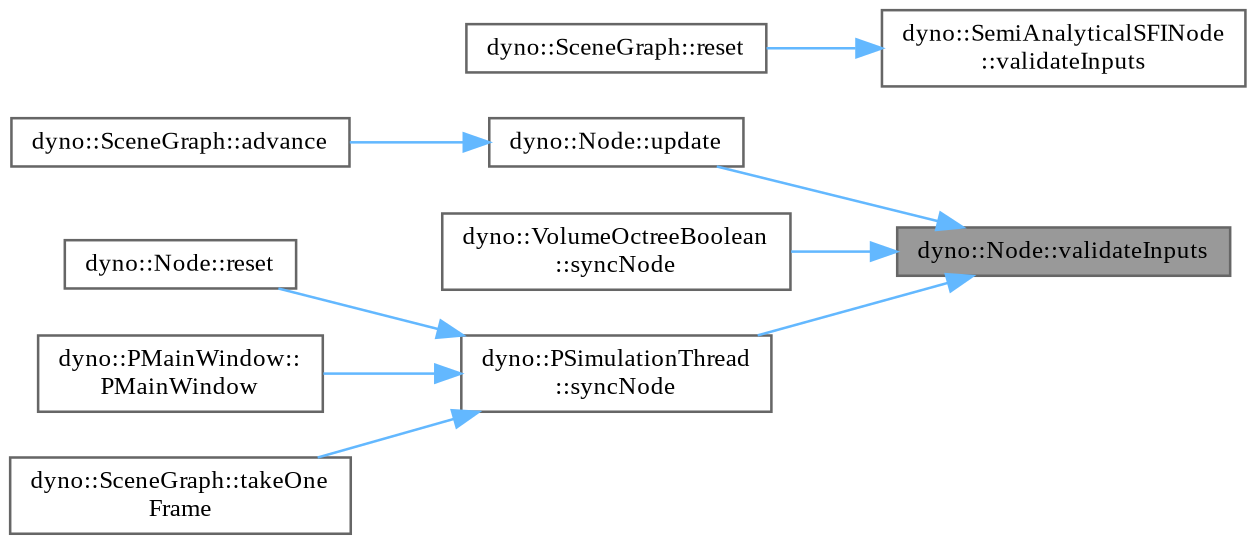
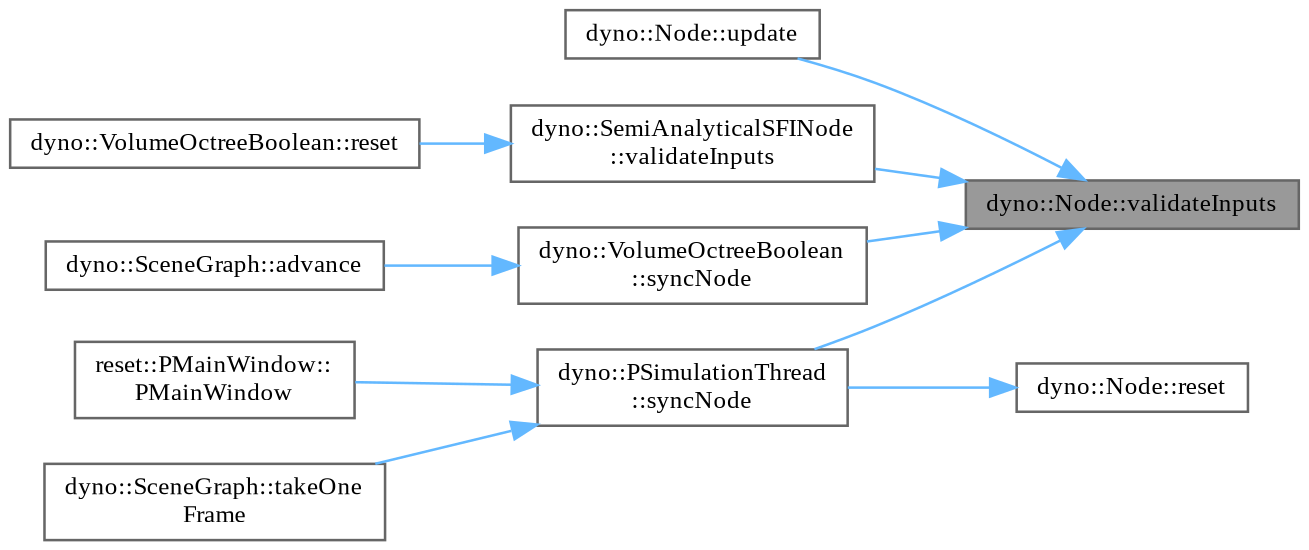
node "dyno::SceneGraph::reset": label "dyno::SceneGraph::reset" -> "dyno::VolumeOctreeBoolean::reset"
edge "dyno::SceneGraph::advance" -> "dyno::Node::update": now "dyno::SceneGraph::advance" -> "dyno::VolumeOctreeBoolean ::syncNode"
edge "dyno::SemiAnalyticalSFINode ::validateInputs" -> "dyno::Node::validateInputs": added
edge "dyno::Node::reset" -> "dyno::PSimulationThread ::syncNode": reversed
node "dyno::PMainWindow:: PMainWindow": label "dyno::PMainWindow:: PMainWindow" -> "reset::PMainWindow:: PMainWindow"
